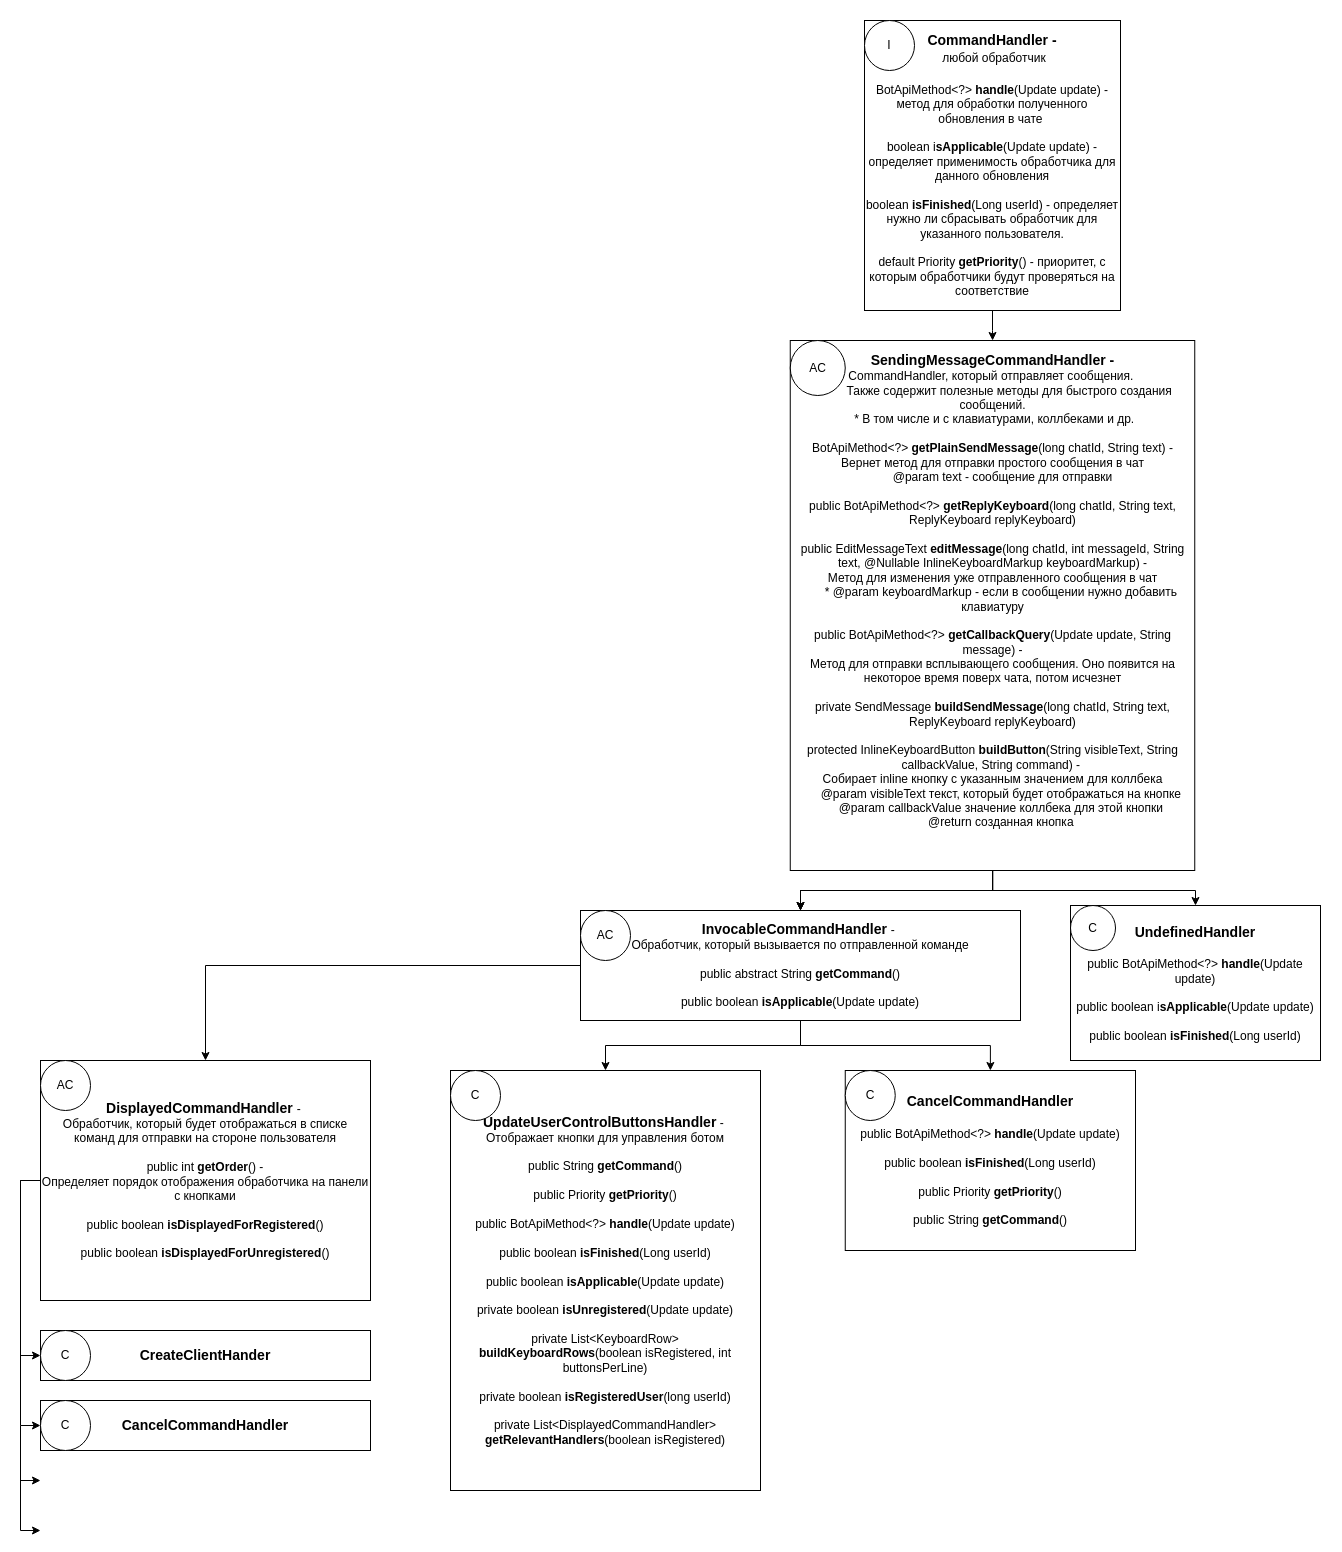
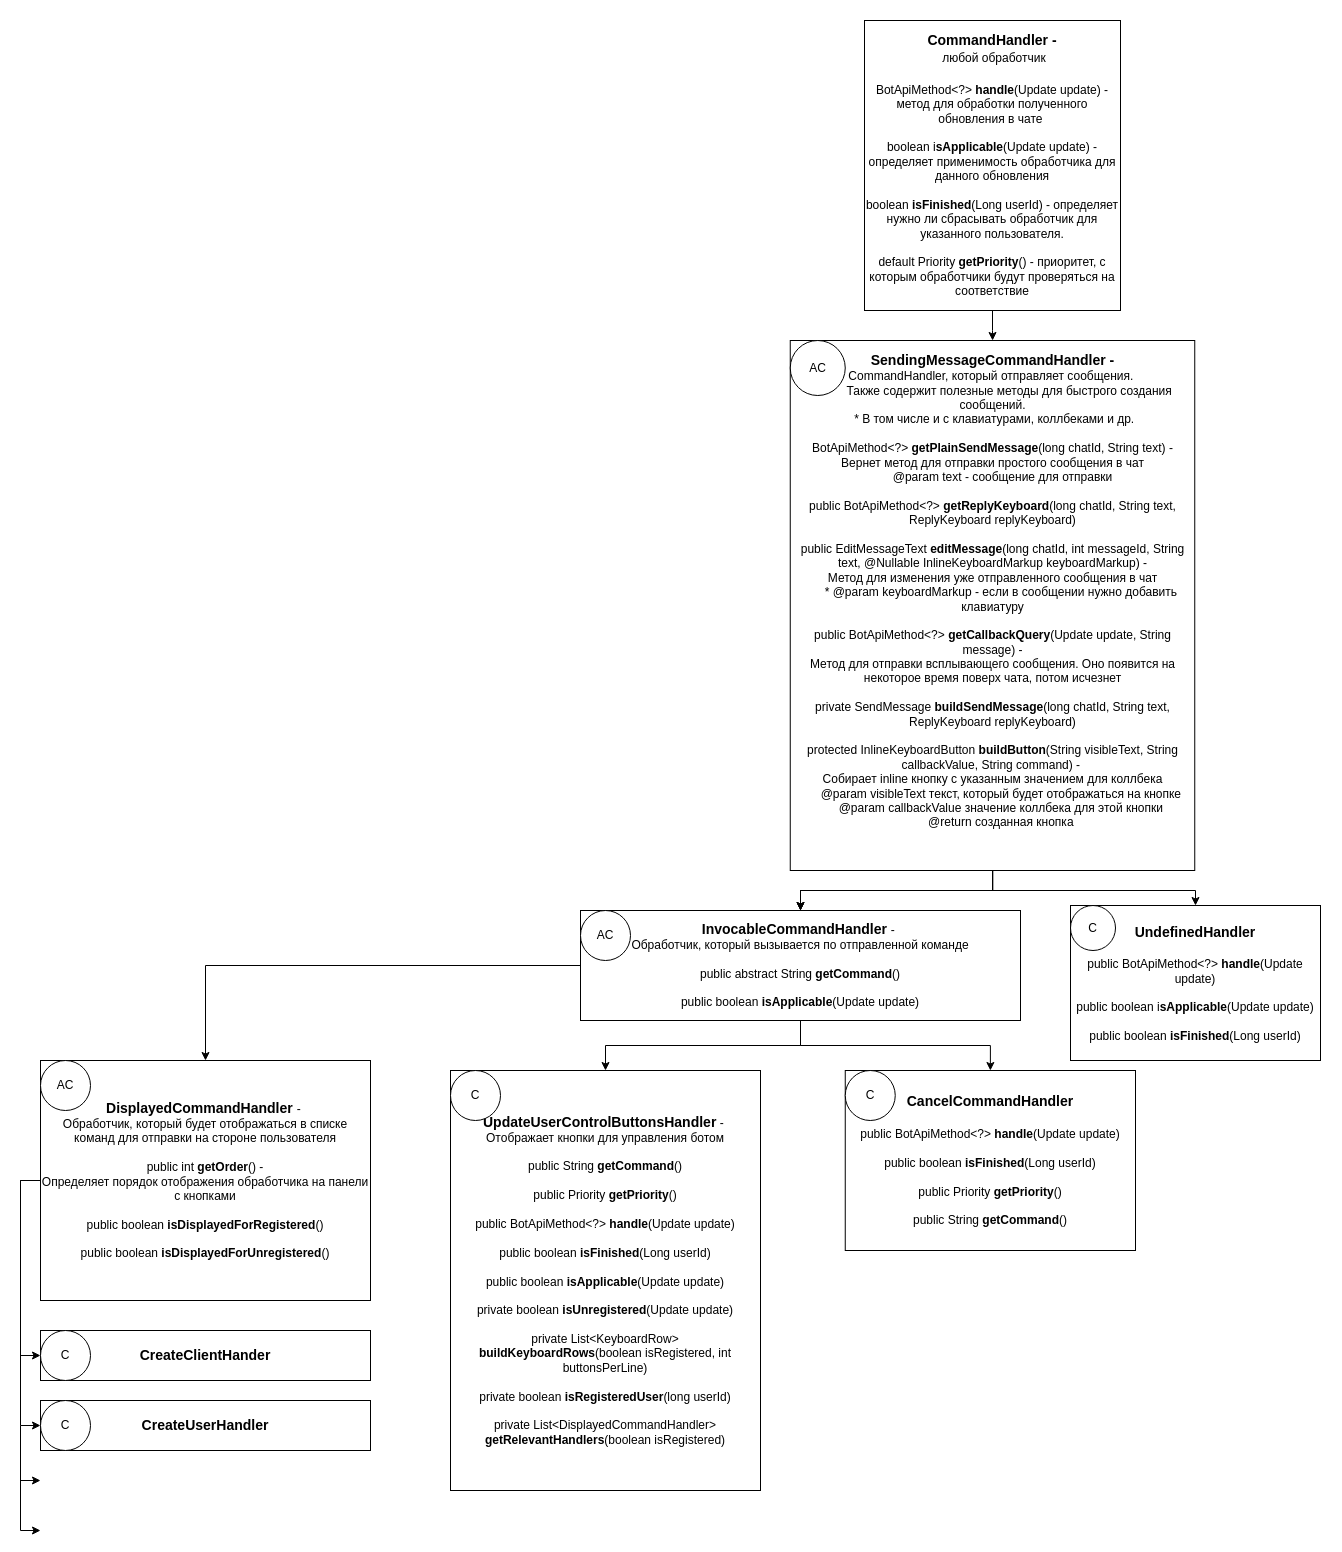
node "I": removed
node "CancelCommandHandler": label "CancelCommandHandler" -> "CreateUserHandler"
